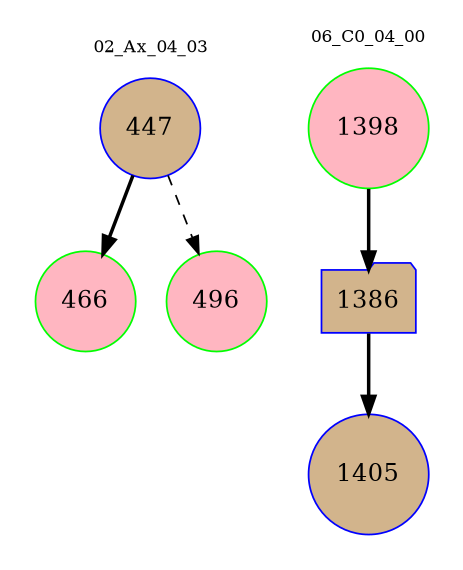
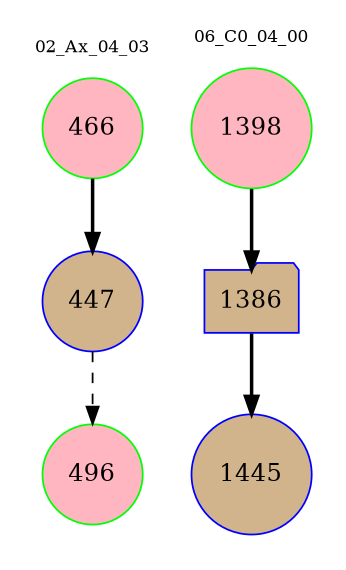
edge "447" -> "466": reversed
node "1405": label "1405" -> "1445"
